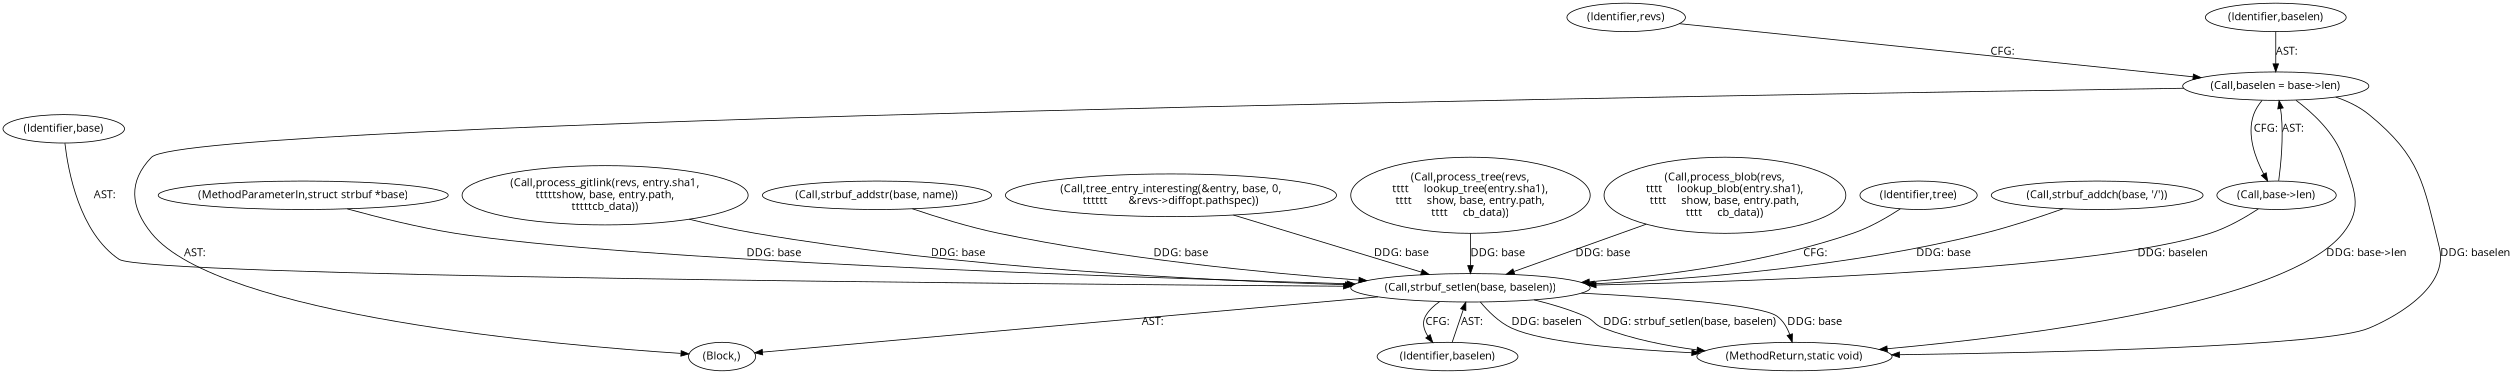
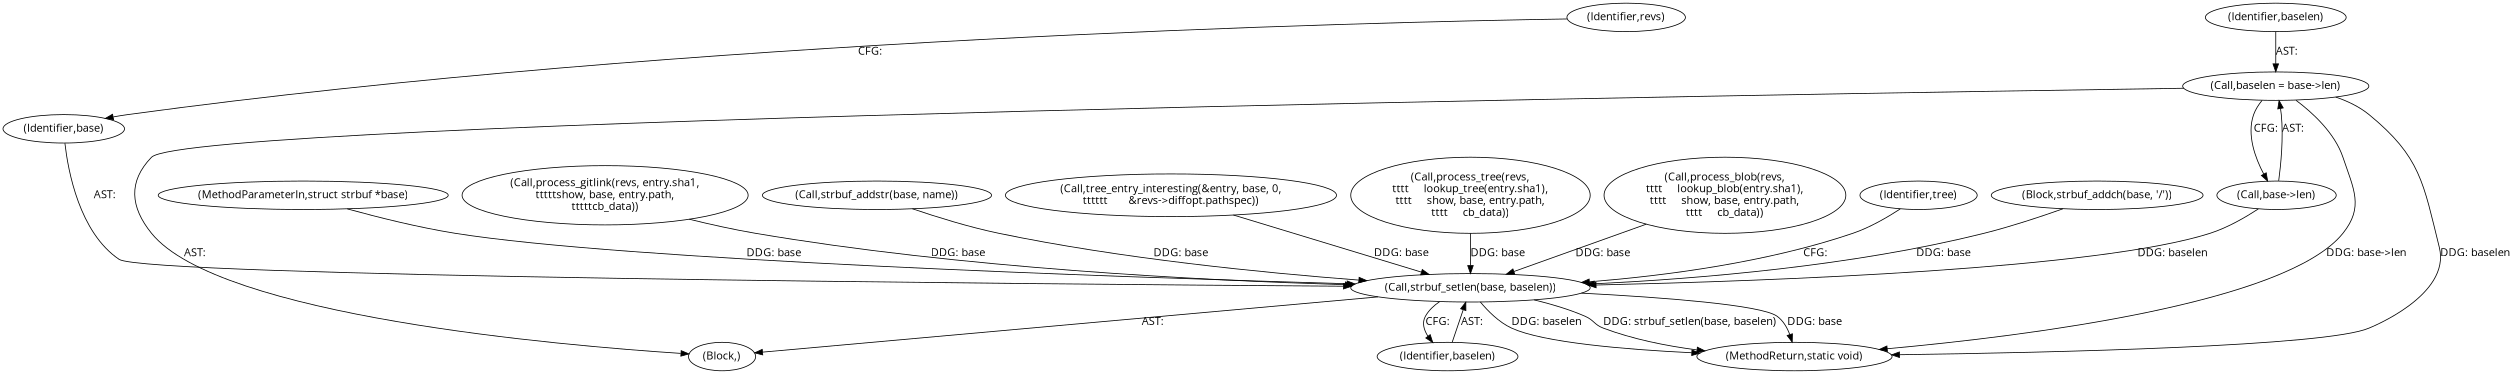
edge "(Identifier,revs)" -> "(Call,baselen = base->len)": now "(Identifier,revs)" -> "(Identifier,base)"
node "(Call,strbuf_addch(base, '/'))": label "(Call,strbuf_addch(base, '/'))" -> "(Block,strbuf_addch(base, '/'))"
